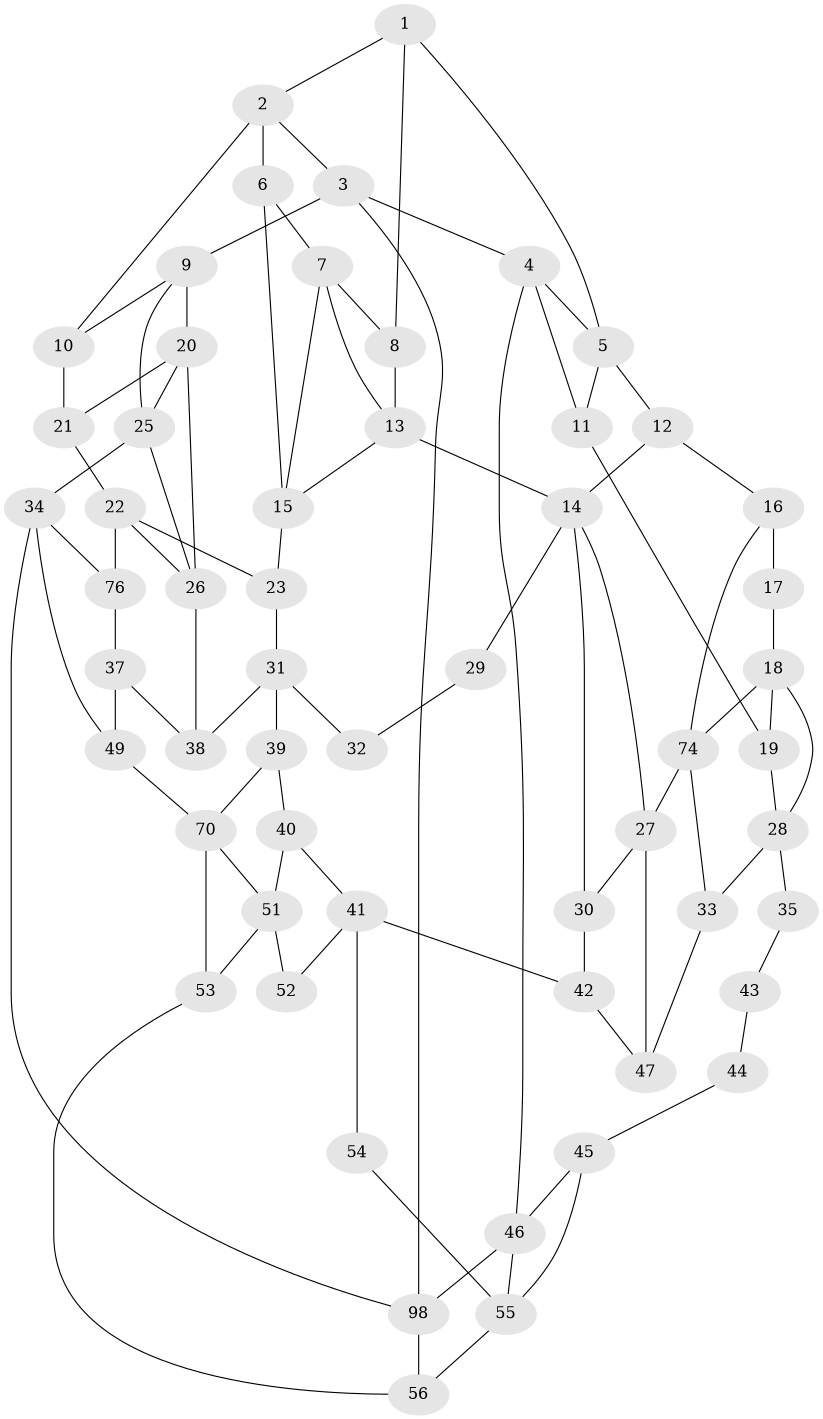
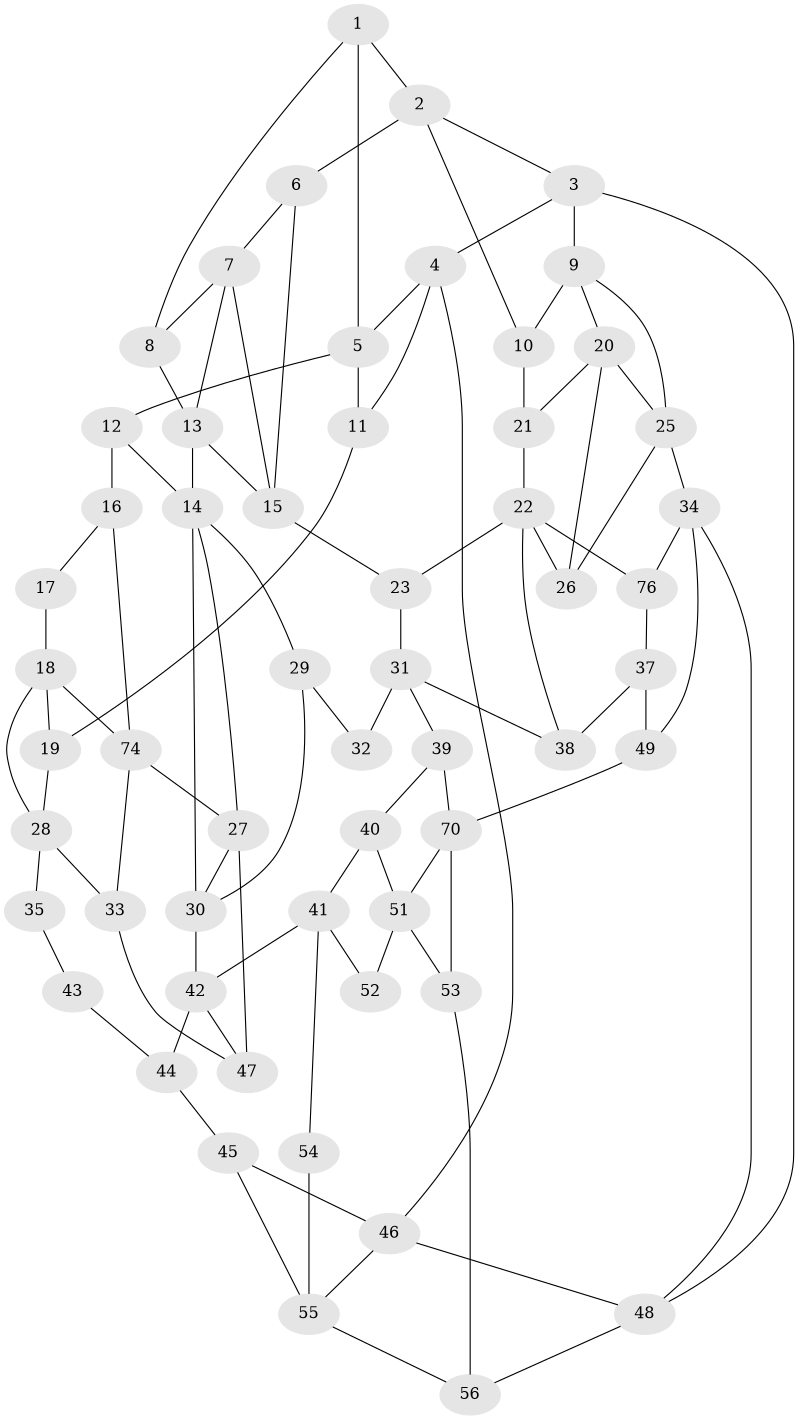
edge "26" -- "38": now "22" -- "38"
edge "29" -- "30": added
edge "42" -- "44": added
node "98": label "98" -> "48"
